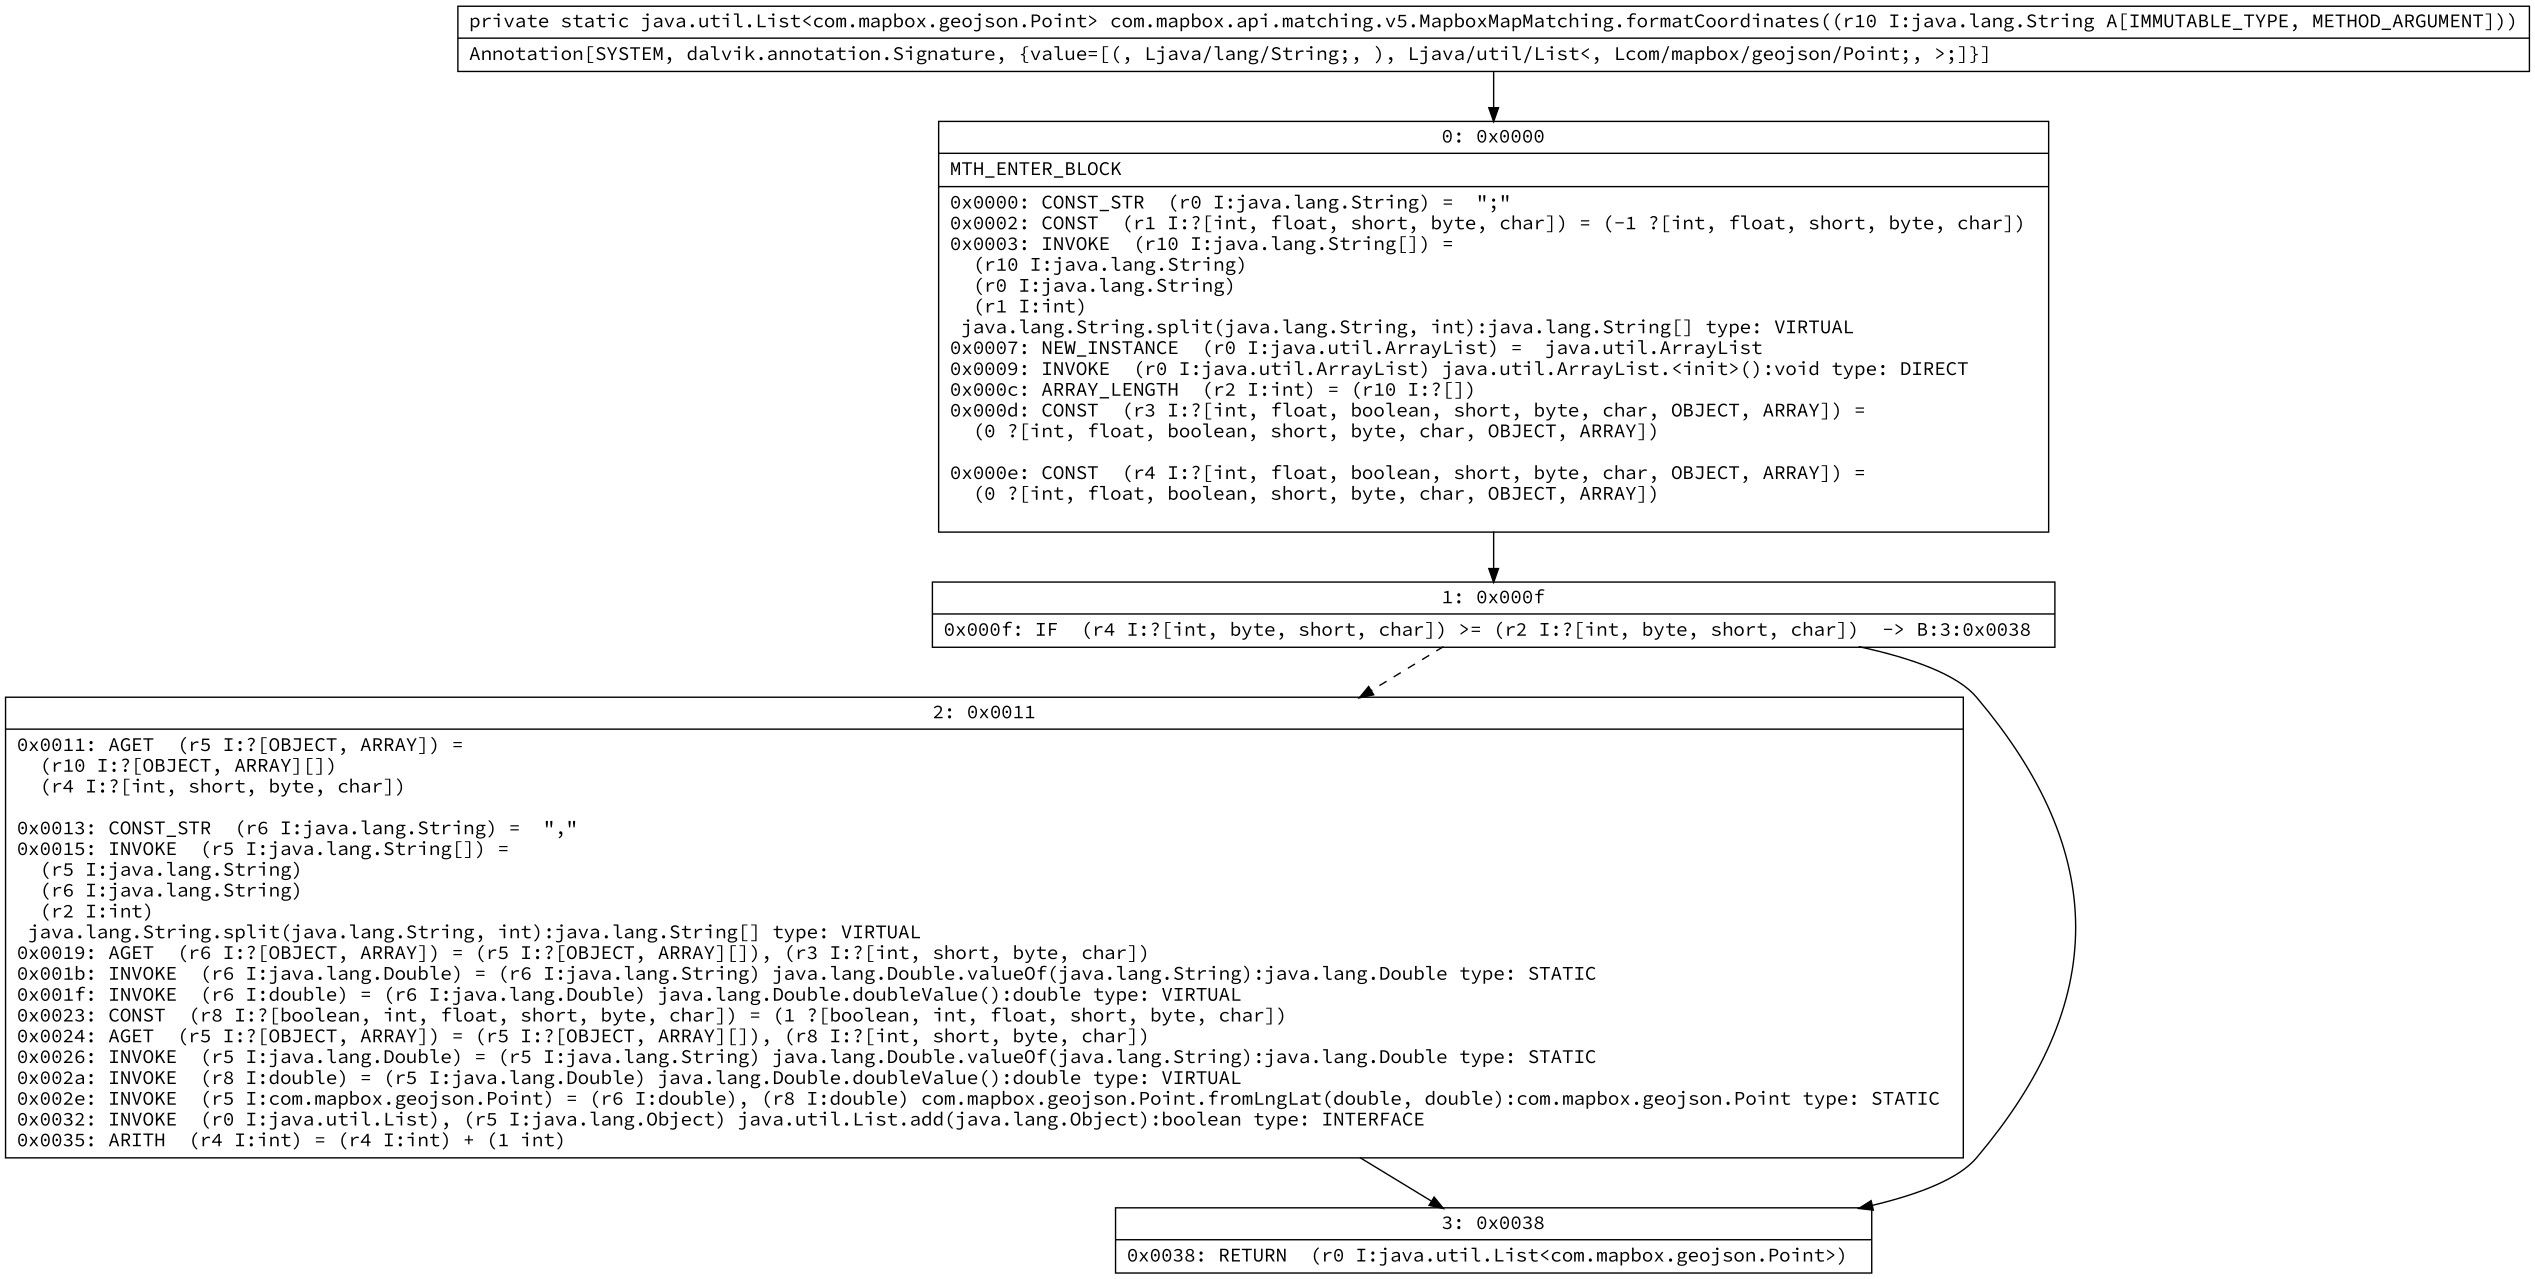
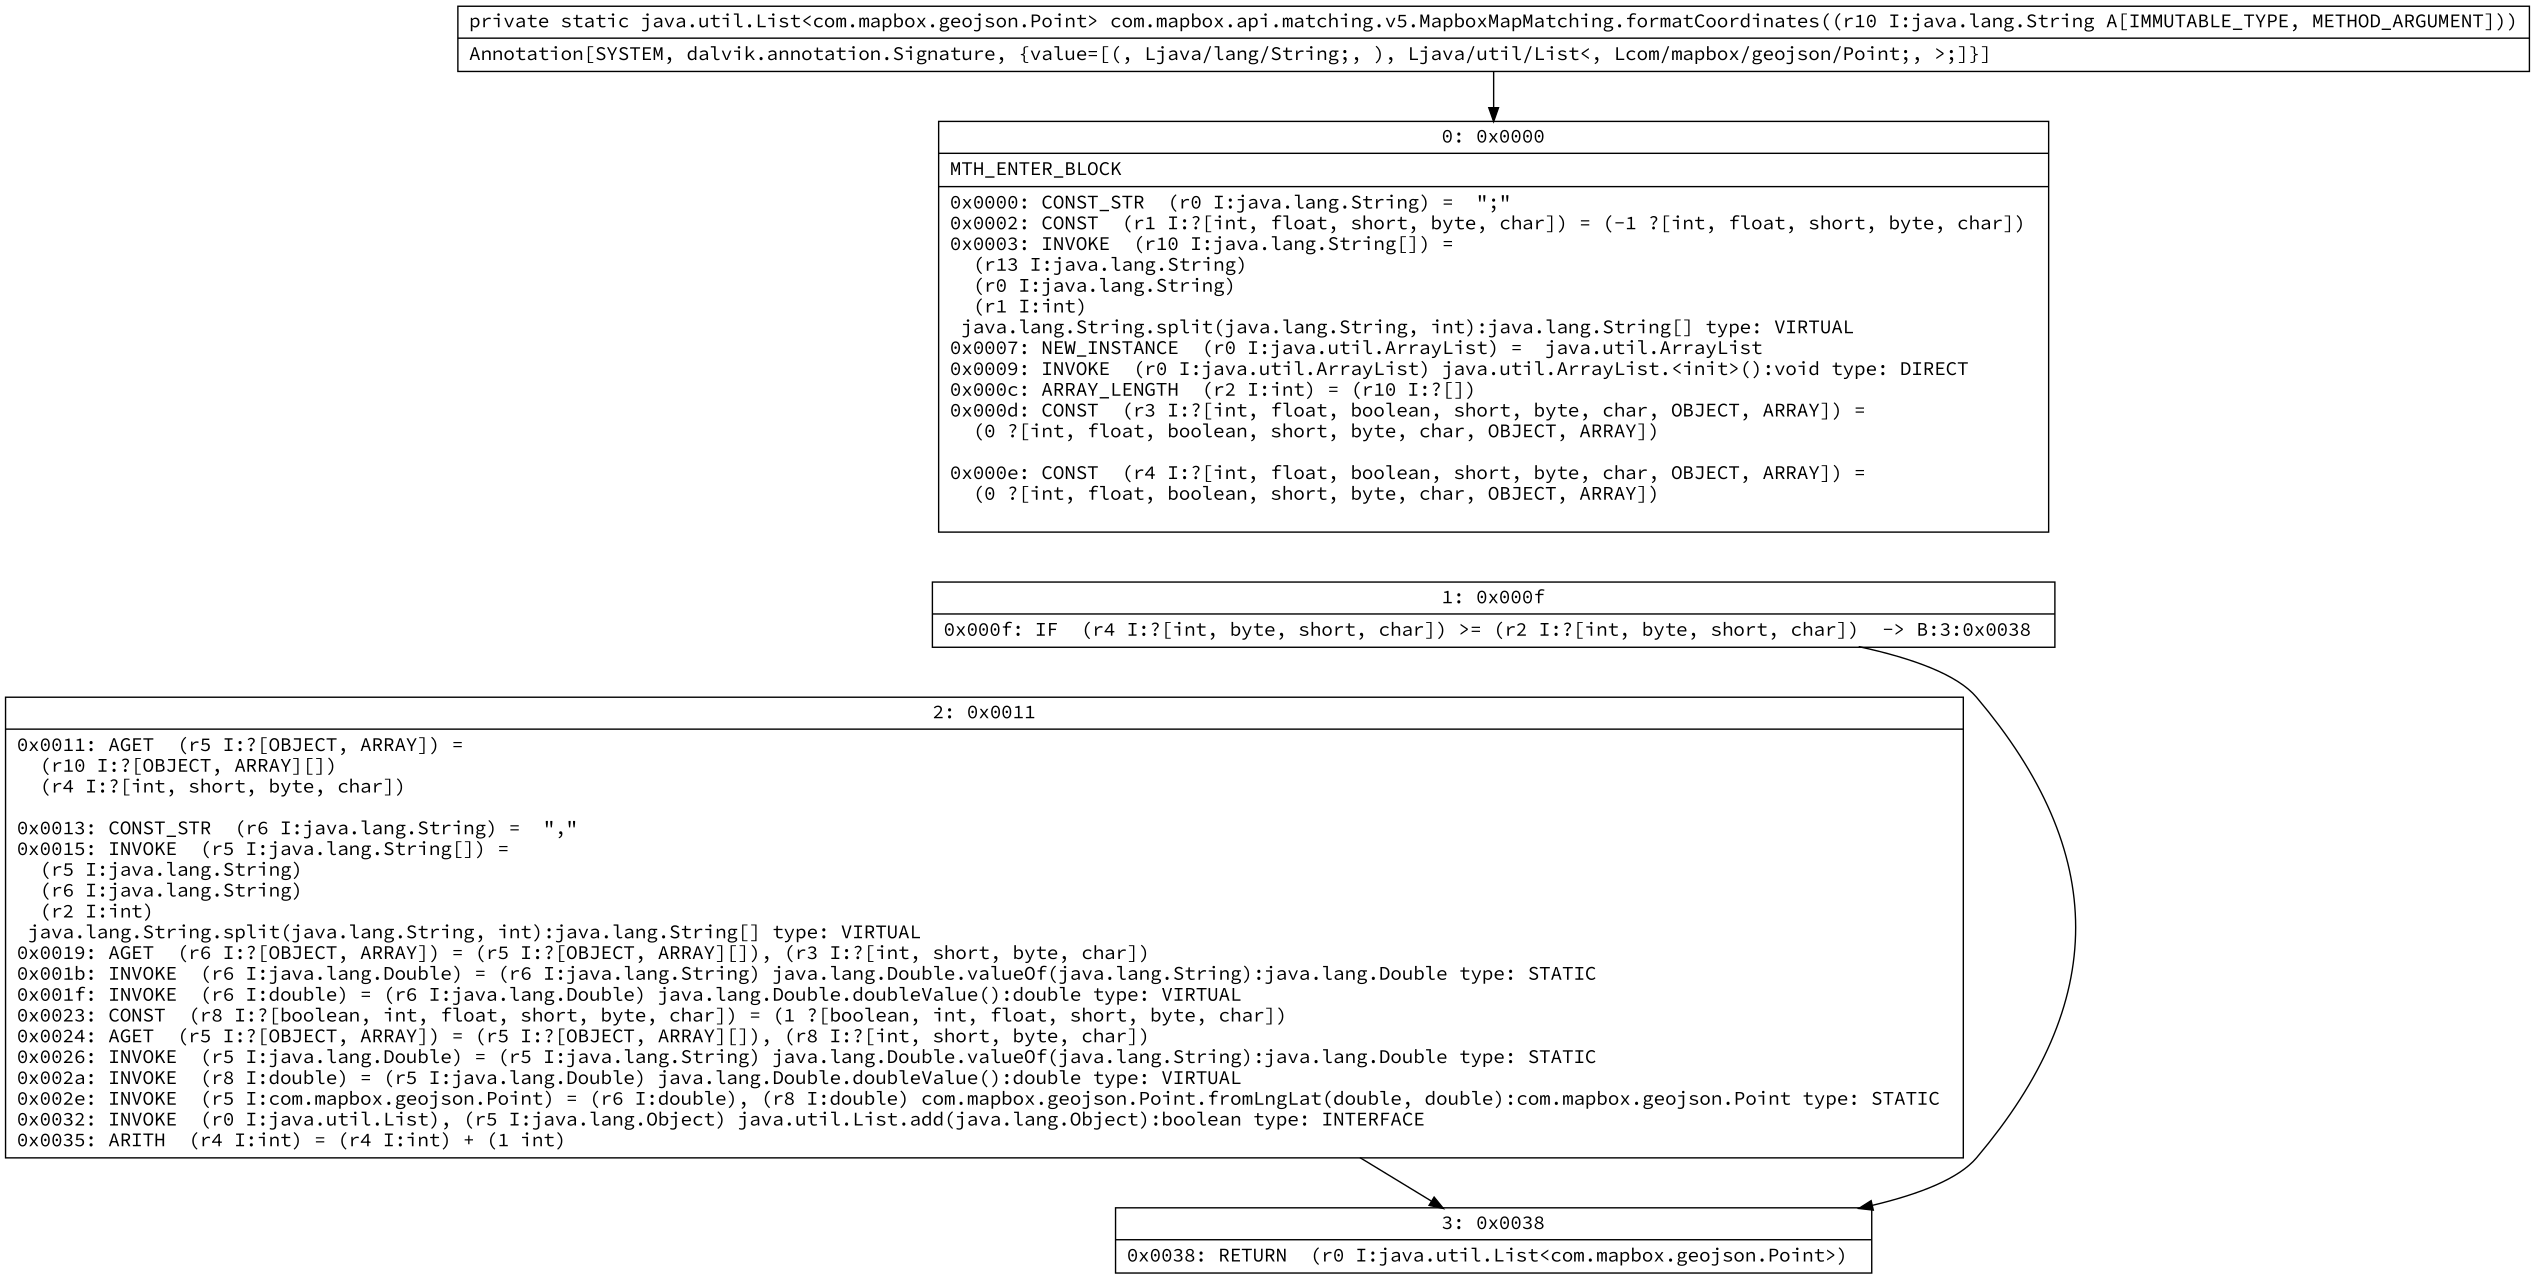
node "0: 0x0000": text "(r10 I:java.lang.String)" -> "(r13 I:java.lang.String)"
edge "0: 0x0000" -> "1: 0x000f": removed
edge "1: 0x000f" -> "2: 0x0011": removed
